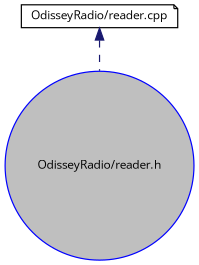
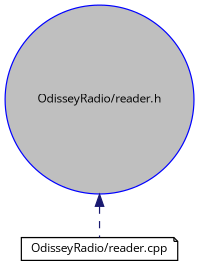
edge "OdisseyRadio/reader.h" -> "OdisseyRadio/reader.cpp": reversed
